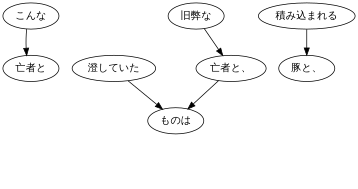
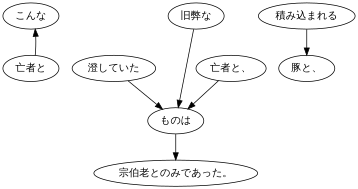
edge "こんな" -> "亡者と": reversed
edge "旧弊な" -> "亡者と、": now "旧弊な" -> "ものは"
node "宗伯老とのみであった。": added
